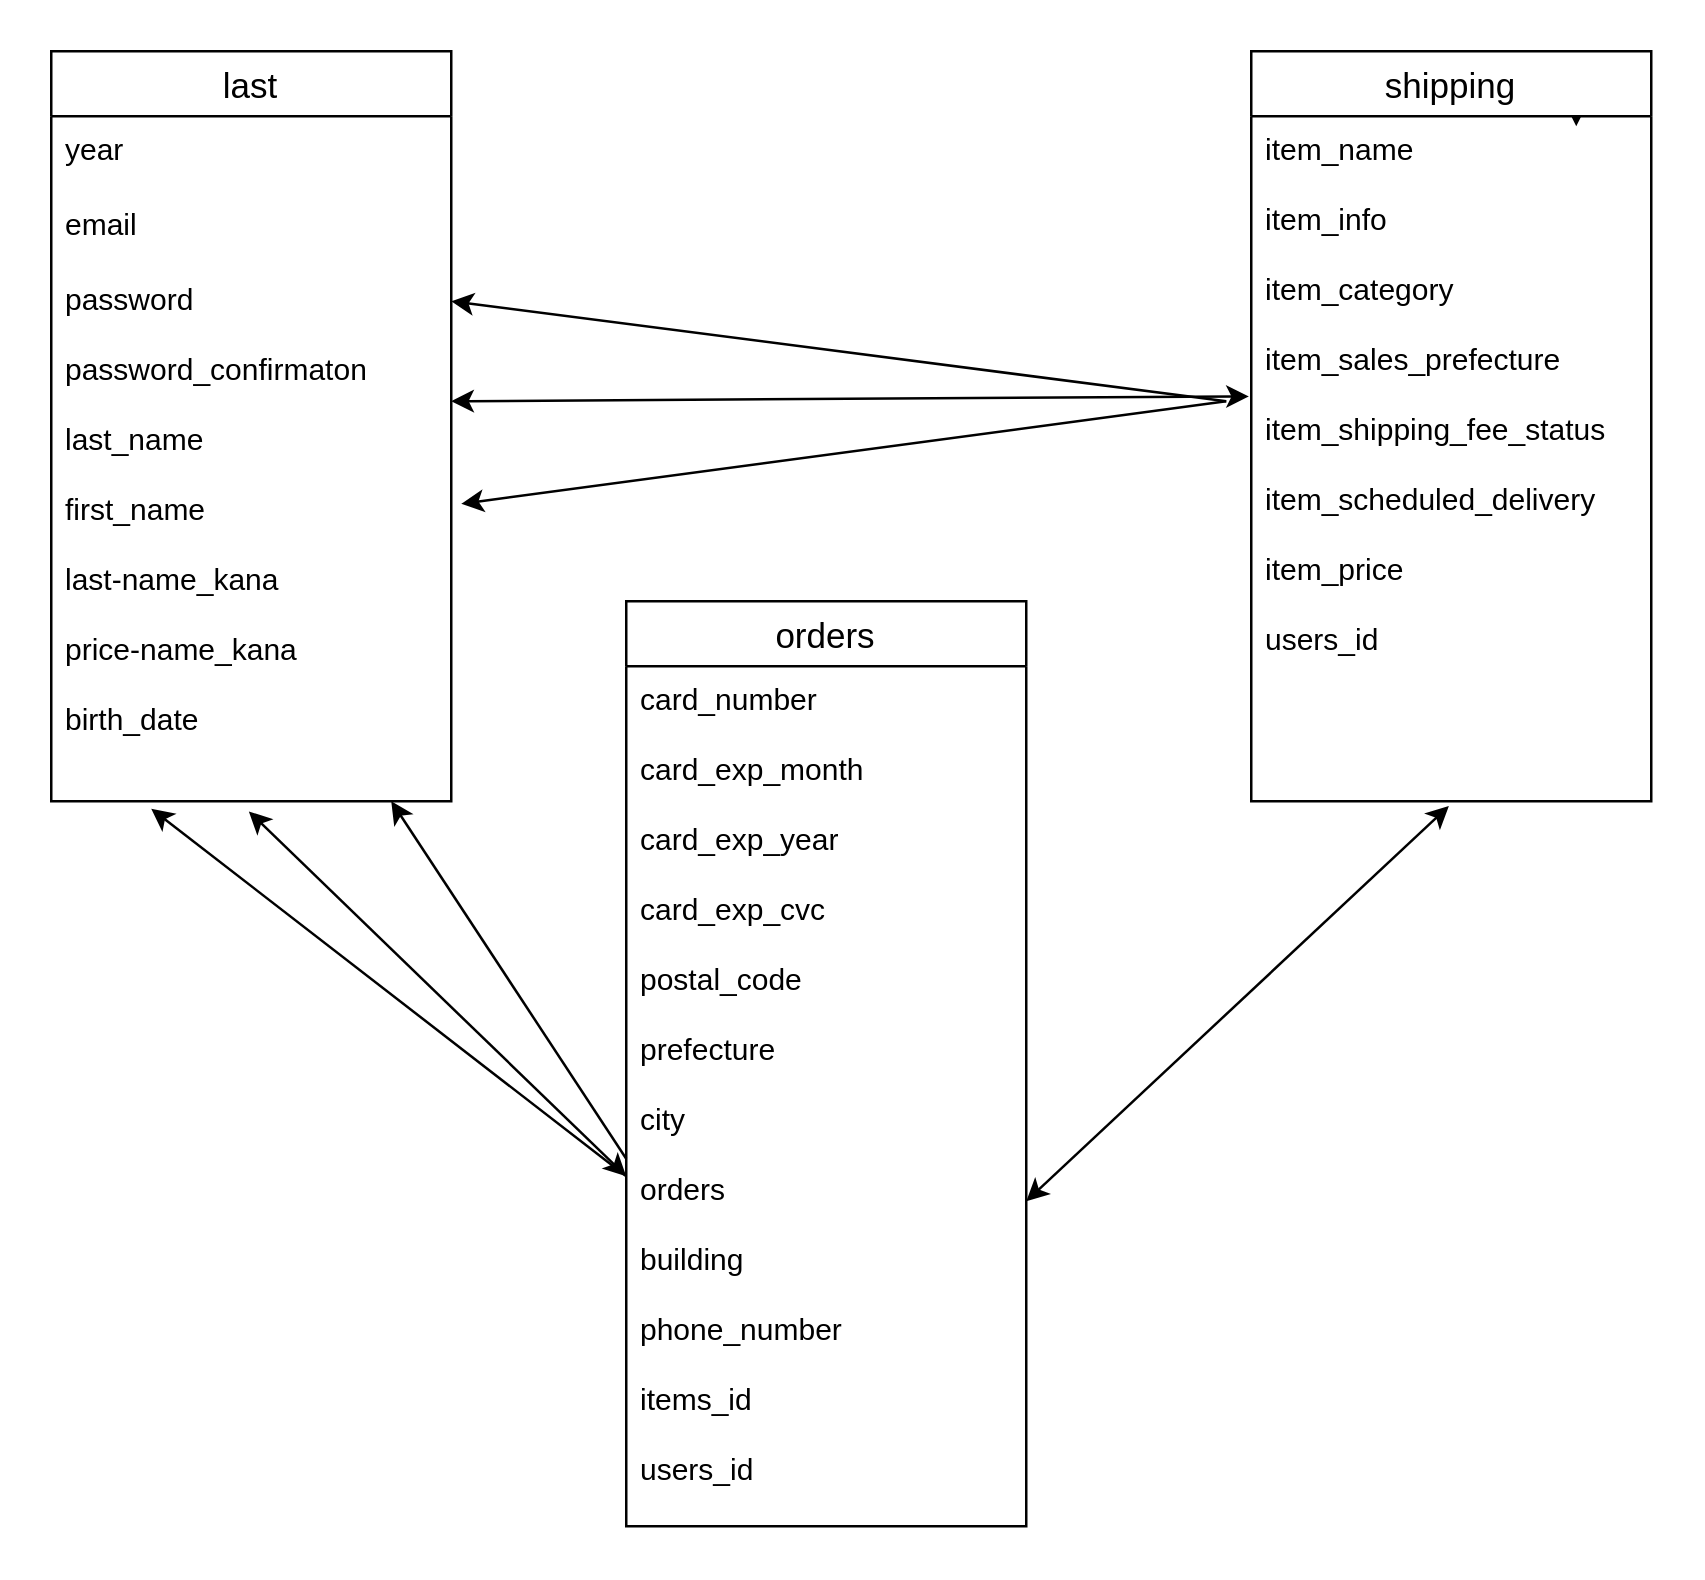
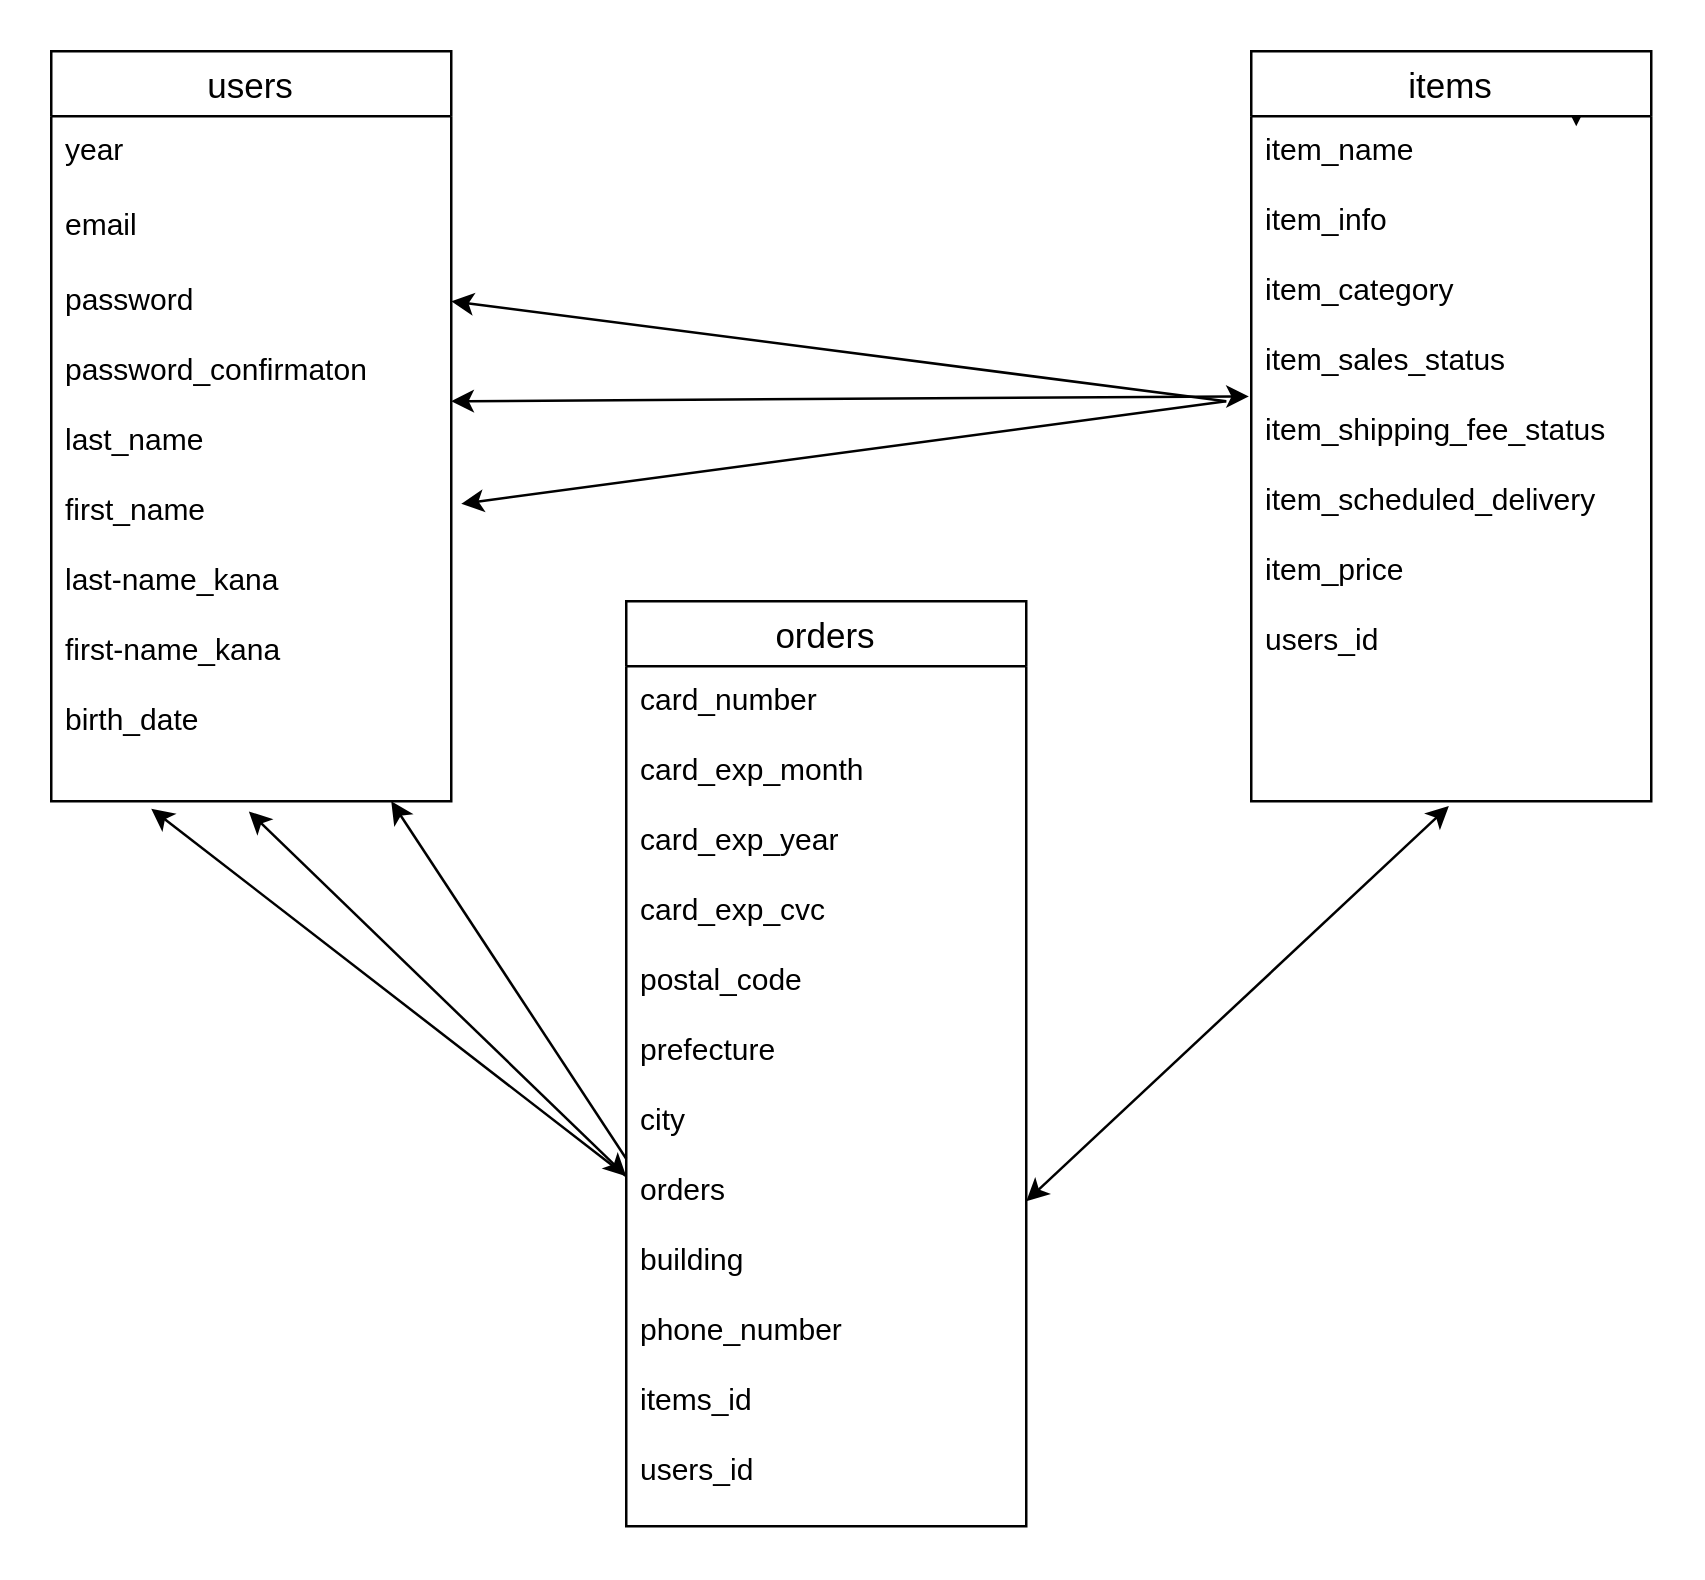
node "last": label "last" -> "users"
node "shipping": label "shipping" -> "items"
node "item_name item_info item_category item_sales_prefecture item_shipping_fee_status item_scheduled_delivery item_price users_id": label "item_name item_info item_category item_sales_prefecture item_shipping_fee_status item_scheduled_delivery item_price users_id" -> "item_name item_info item_category item_sales_status item_shipping_fee_status item_scheduled_delivery item_price users_id"
node "password password_confirmaton last_name first_name last-name_kana price-name_kana birth_date": label "password password_confirmaton last_name first_name last-name_kana price-name_kana birth_date" -> "password password_confirmaton last_name first_name last-name_kana first-name_kana birth_date"
